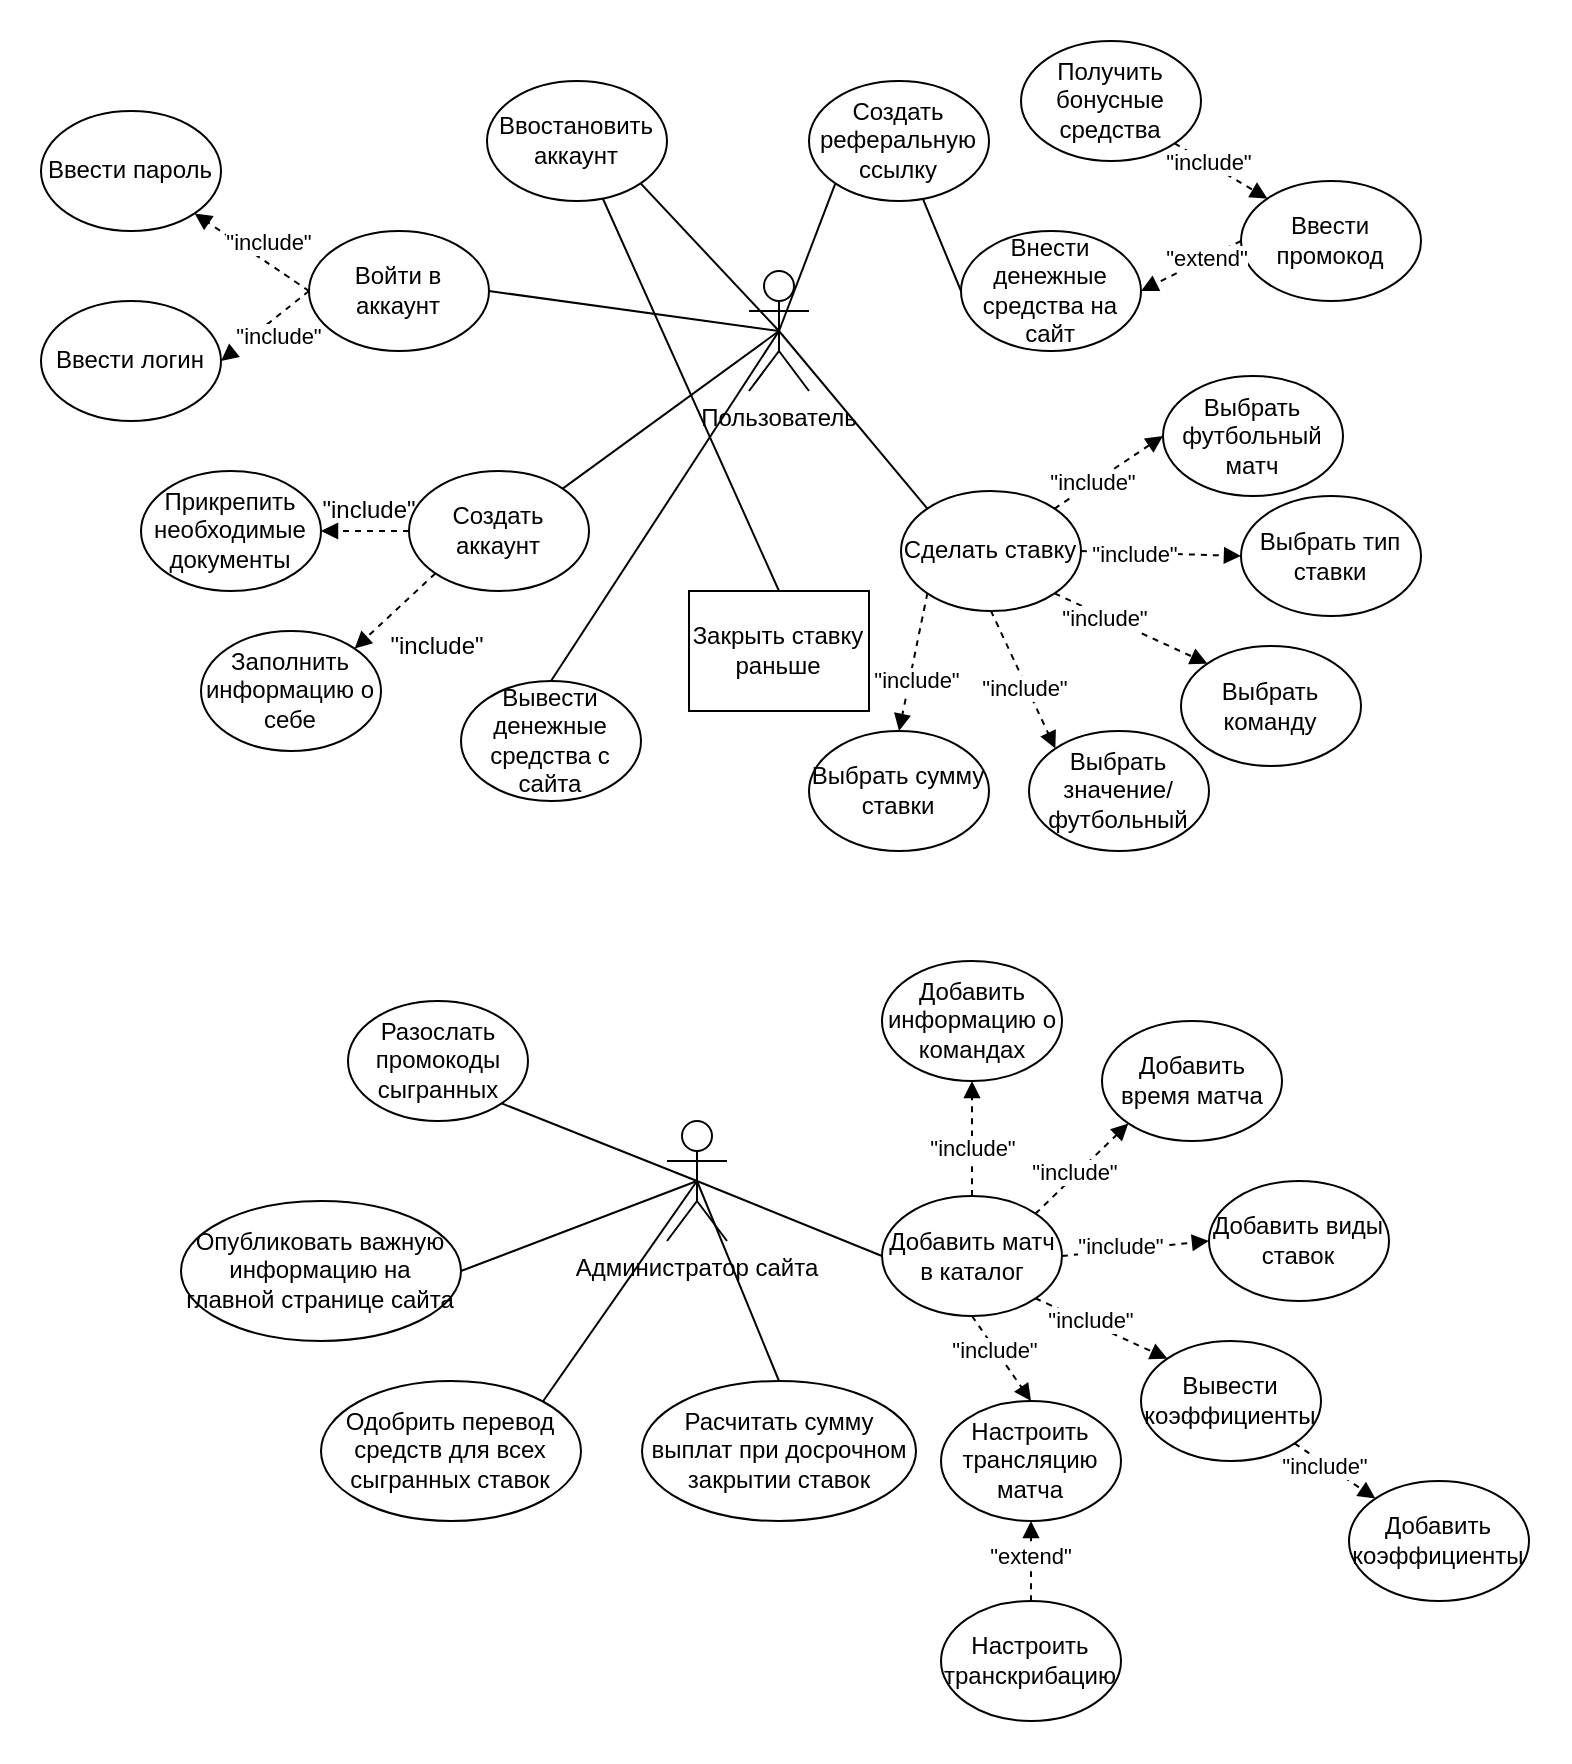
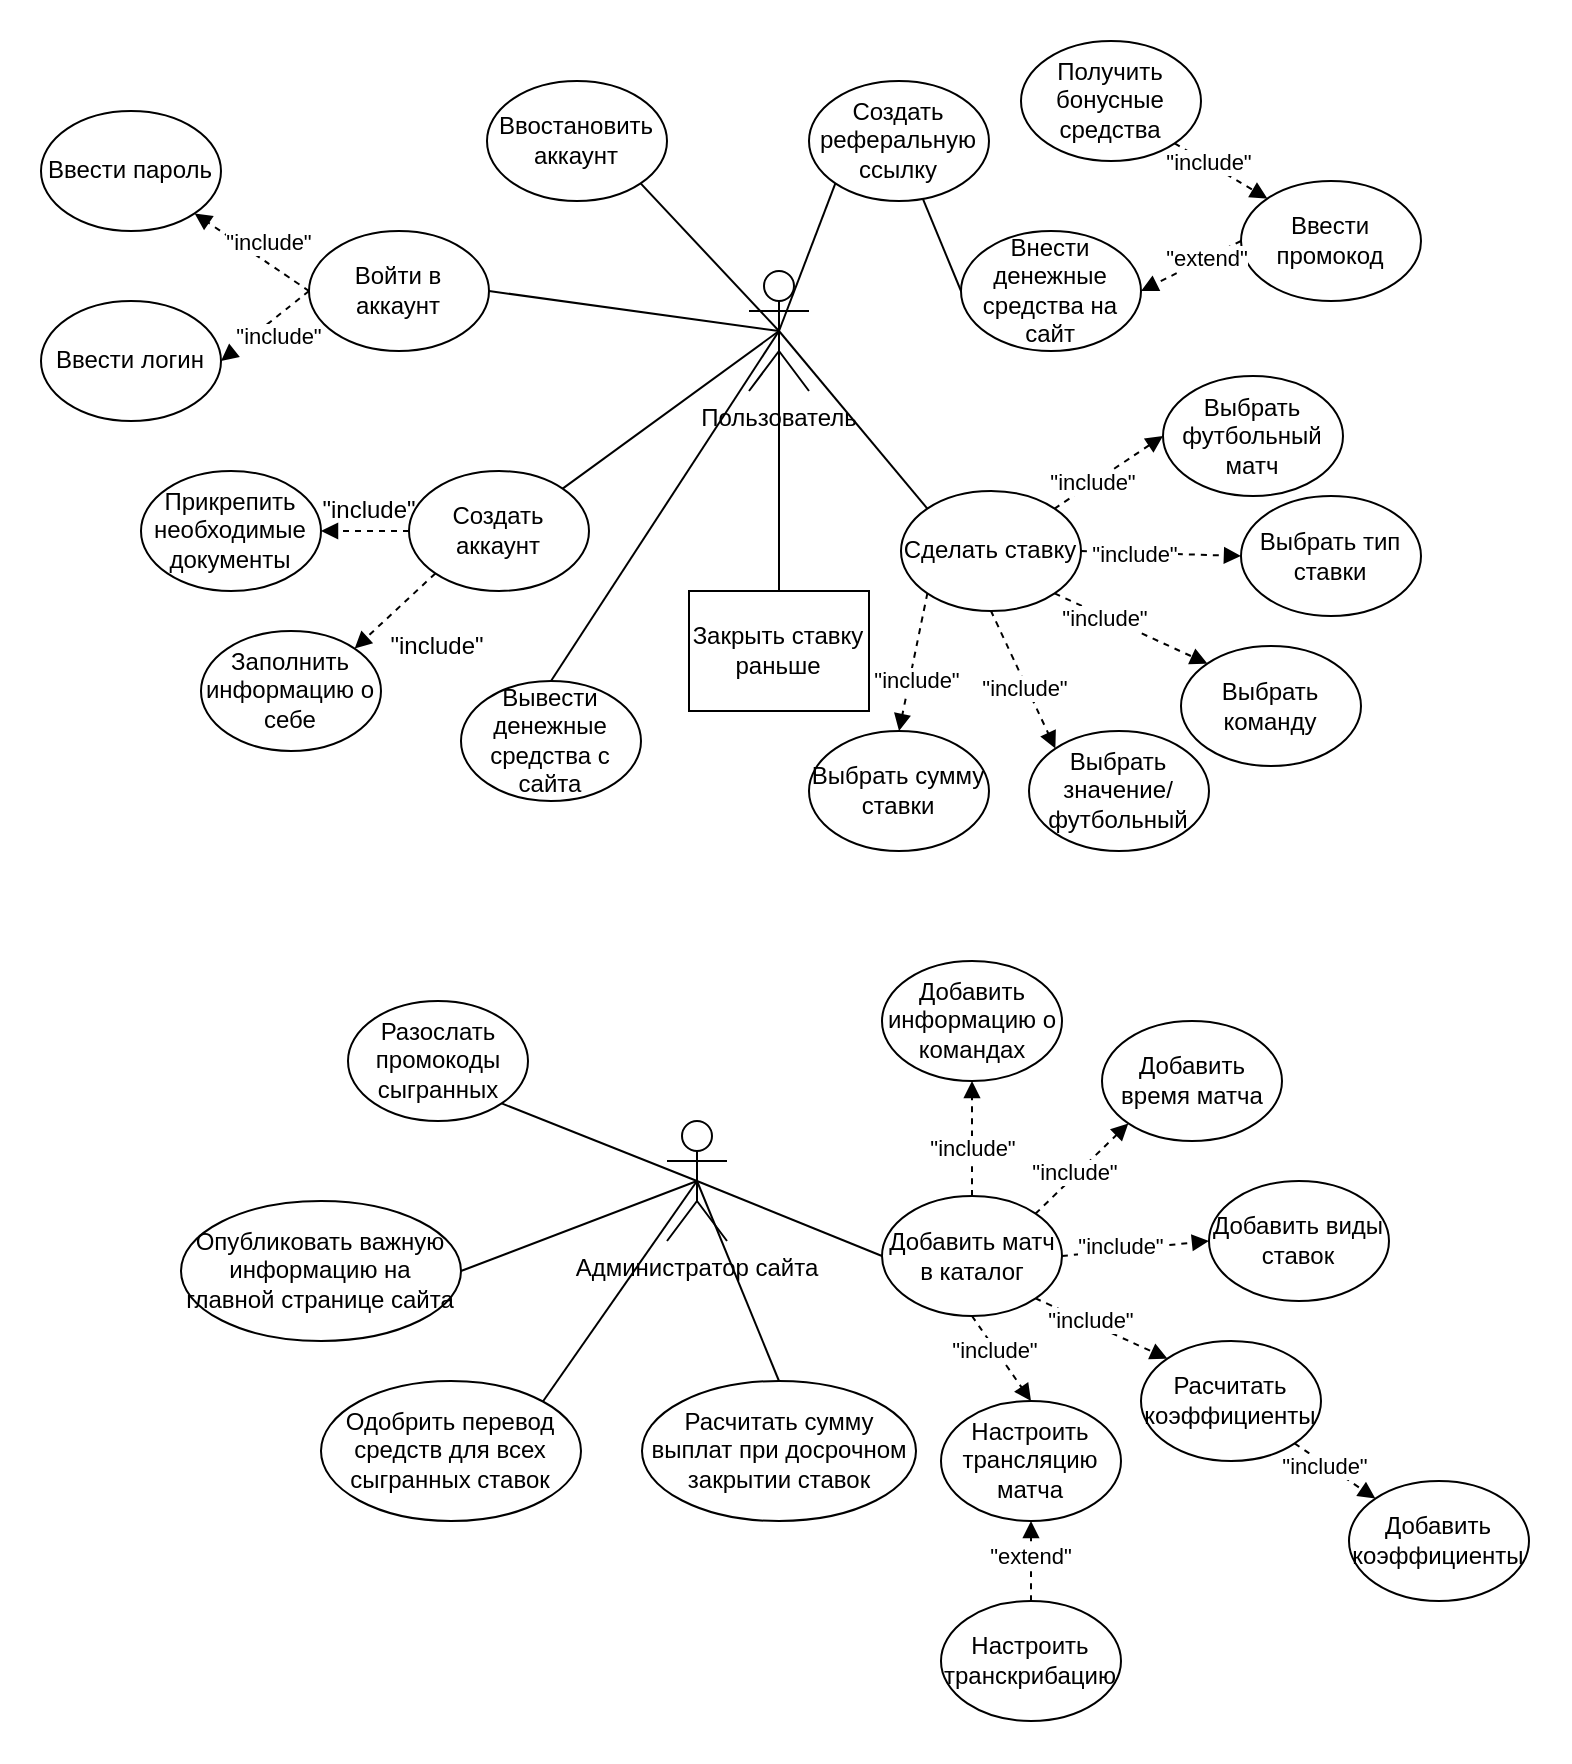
edge "Ввостановить аккаунт" -- "Закрыть ставку раньше": now "Пользователь" -- "Закрыть ставку раньше"
node "Вывести коэффициенты": label "Вывести коэффициенты" -> "Расчитать коэффициенты"
